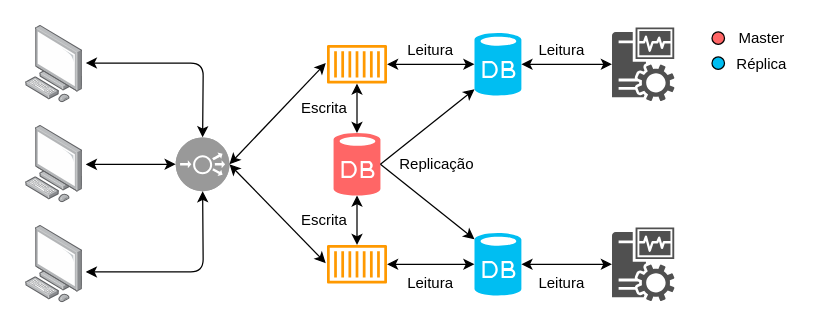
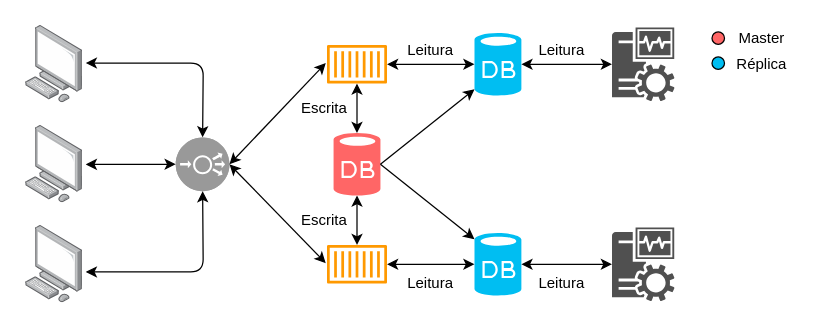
node "Replicação": removed
